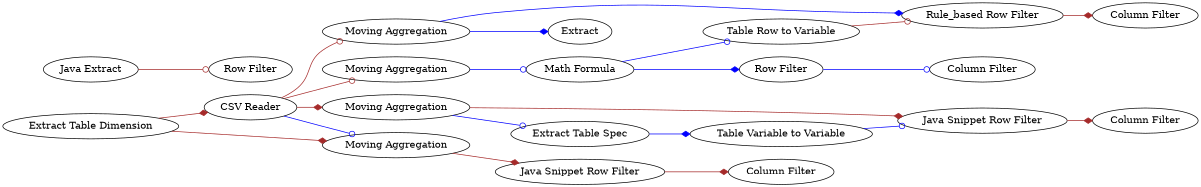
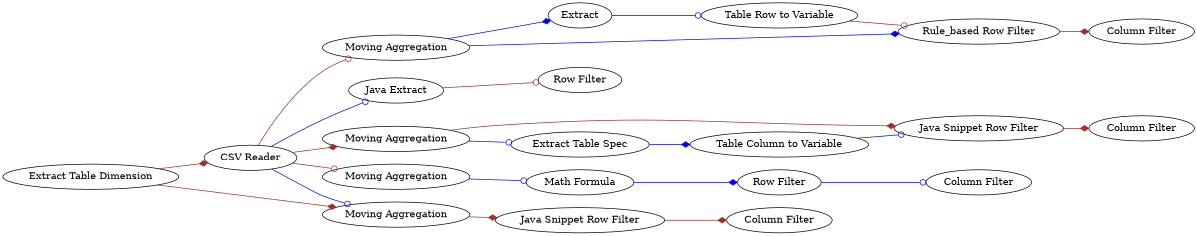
edge "Math Formula" -> "Table Row to Variable": now "Extract" -> "Table Row to Variable"
edge "CSV Reader" -> "Java Extract": added
node "Table Variable to Variable": label "Table Variable to Variable" -> "Table Column to Variable"
